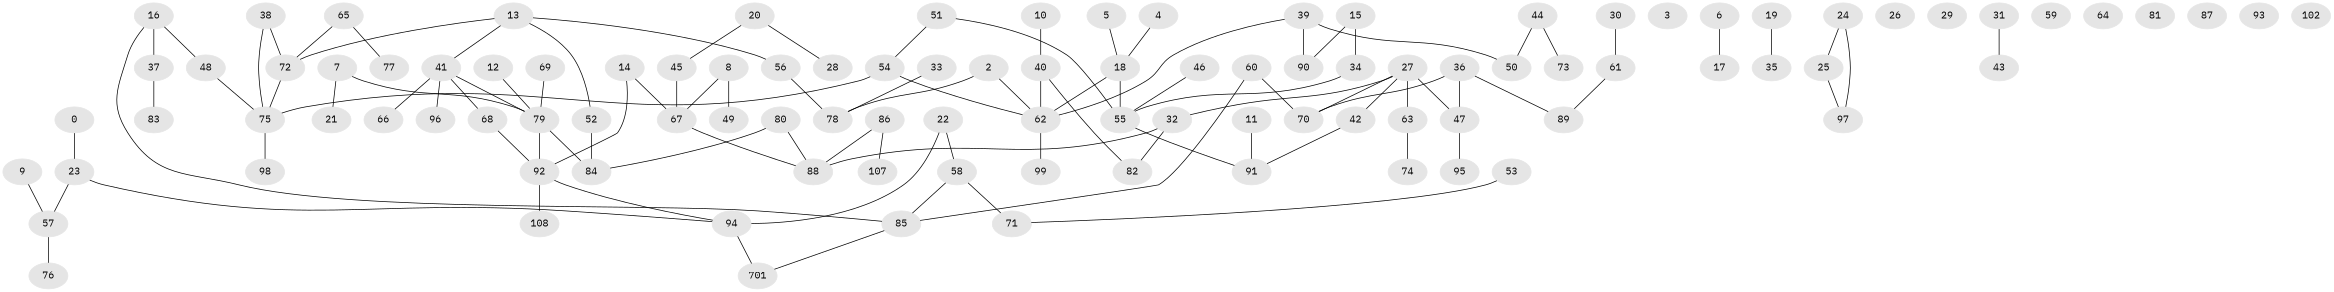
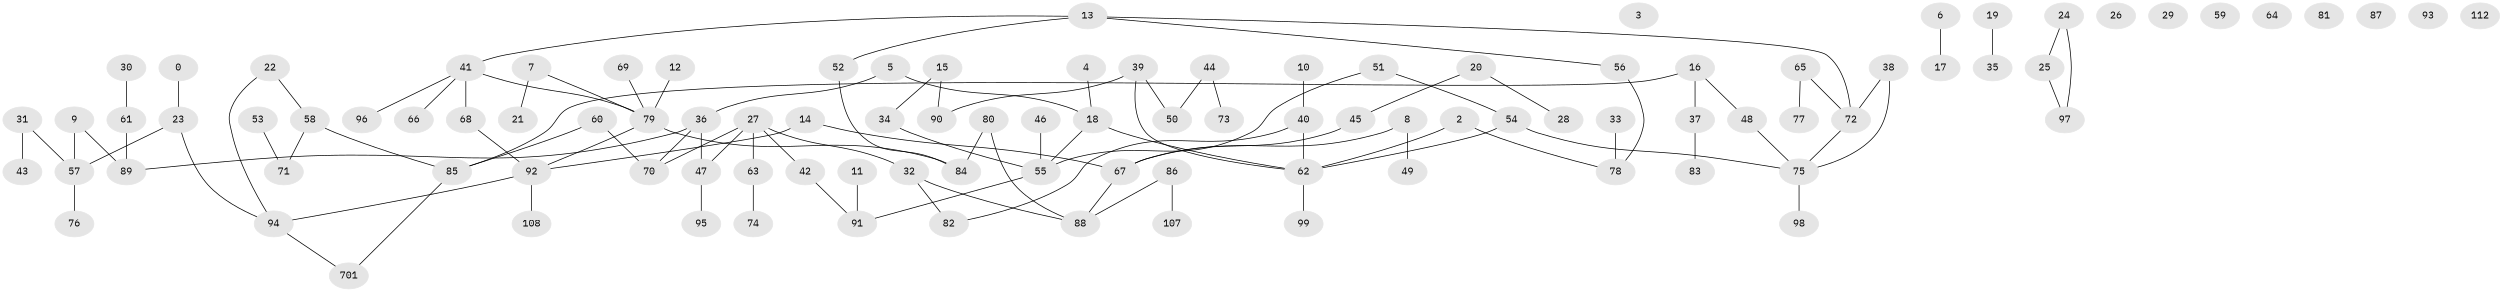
node "102": label "102" -> "112"
edge "5" -- "36": added
edge "31" -- "57": added
edge "9" -- "89": added
